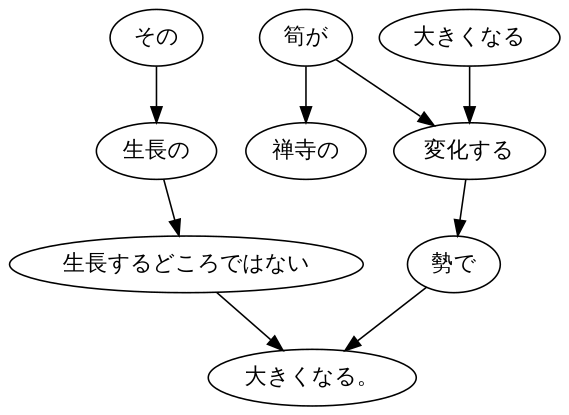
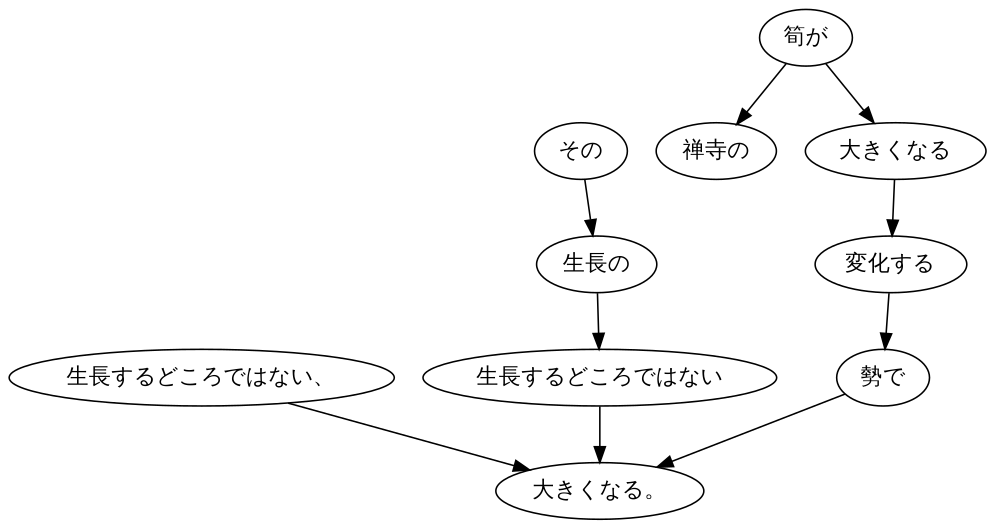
edge "筍が" -> "変化する": now "筍が" -> "大きくなる"
node "生長するどころではない、": added
